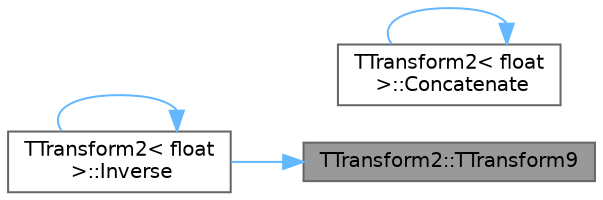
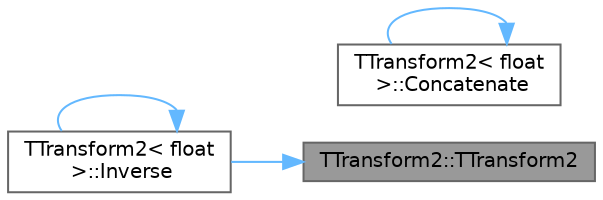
node "TTransform2::TTransform9": label "TTransform2::TTransform9" -> "TTransform2::TTransform2"
